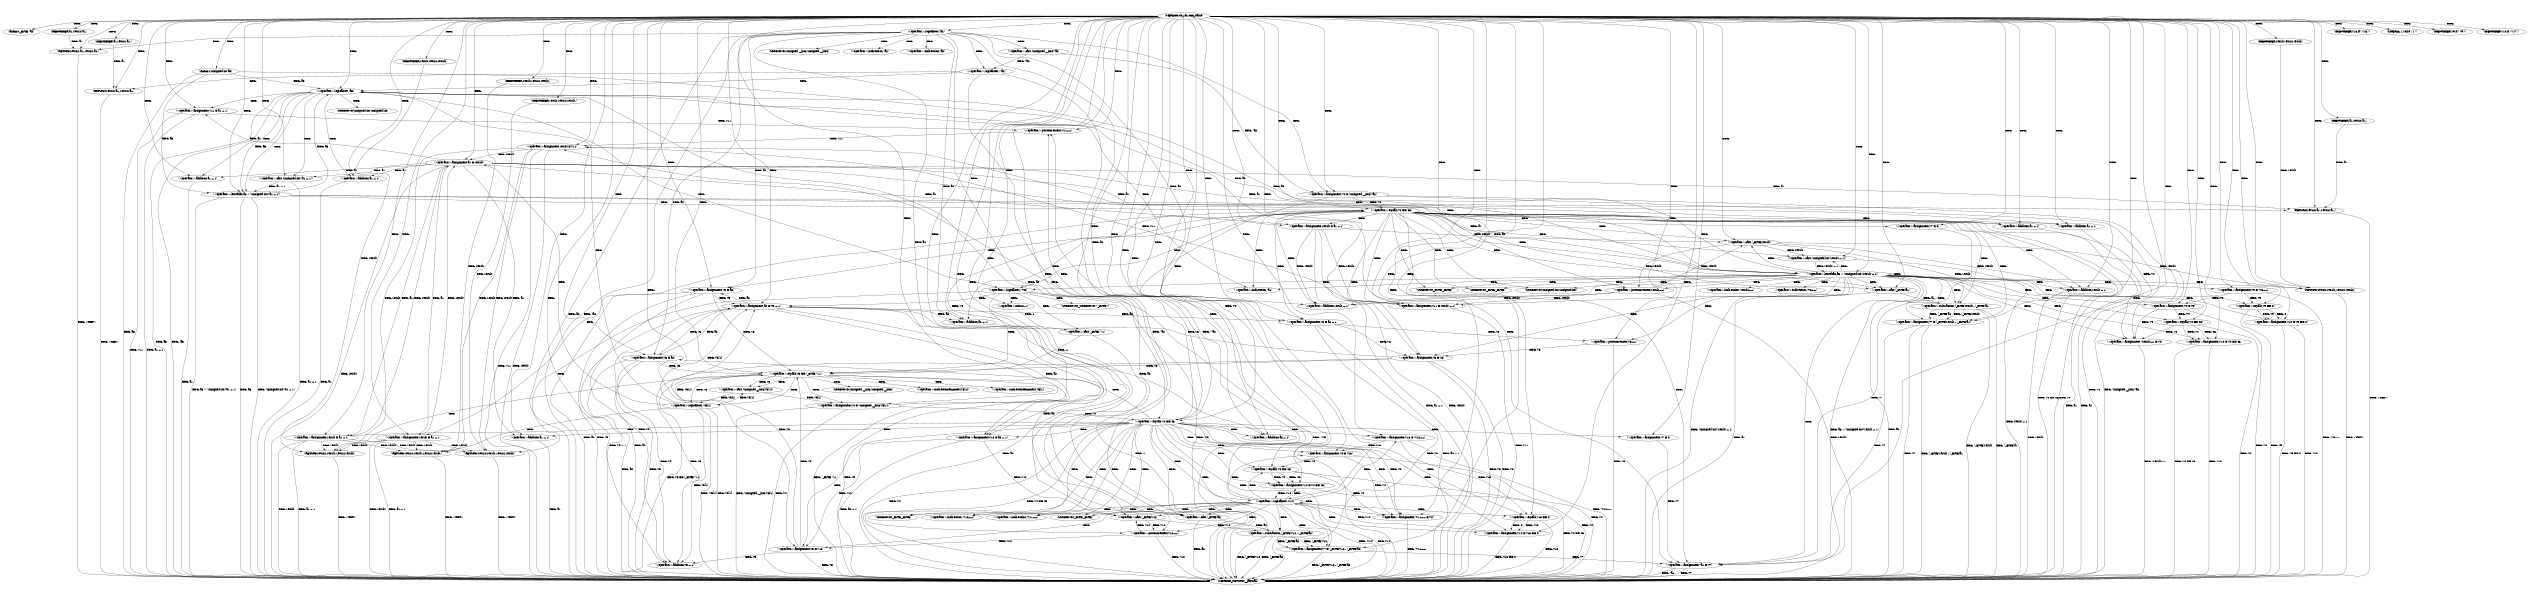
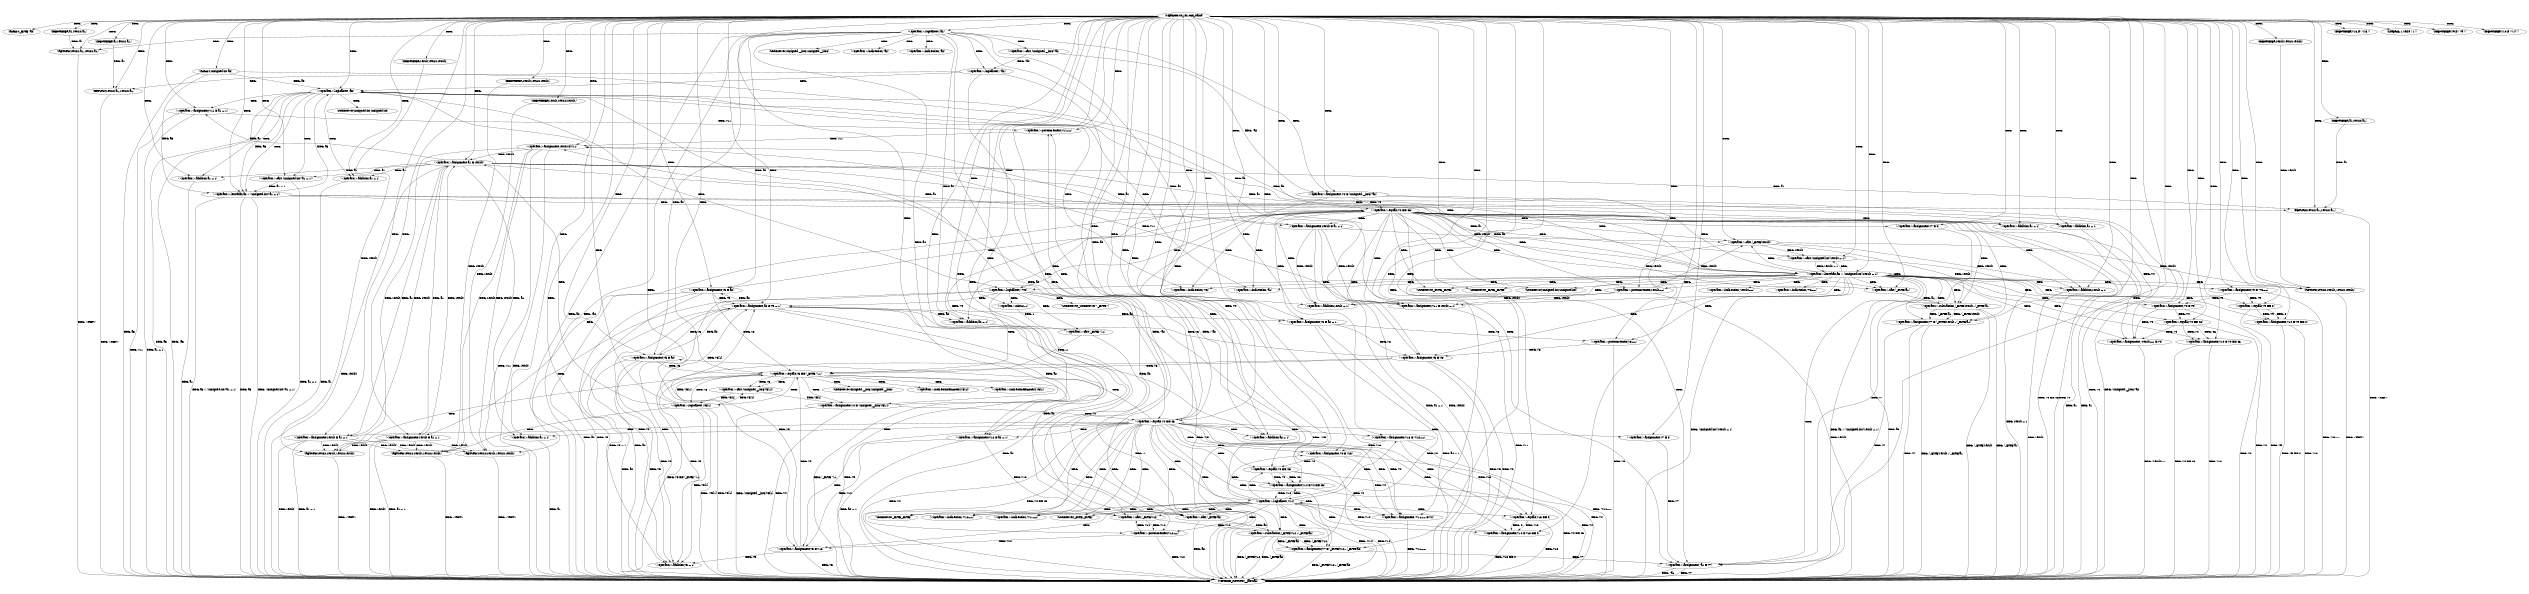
node "(<operator>.indirection,*v5)": added
edge "(<operator>.logicalNot,!*v5)" -> "(<operator>.addition,v5 + 1)": added, label "CDG:"
edge "(<operator>.cast,(_BYTE)a1)" -> "(METHOD_RETURN,__fastcall)": removed, label "DDG: a1"
